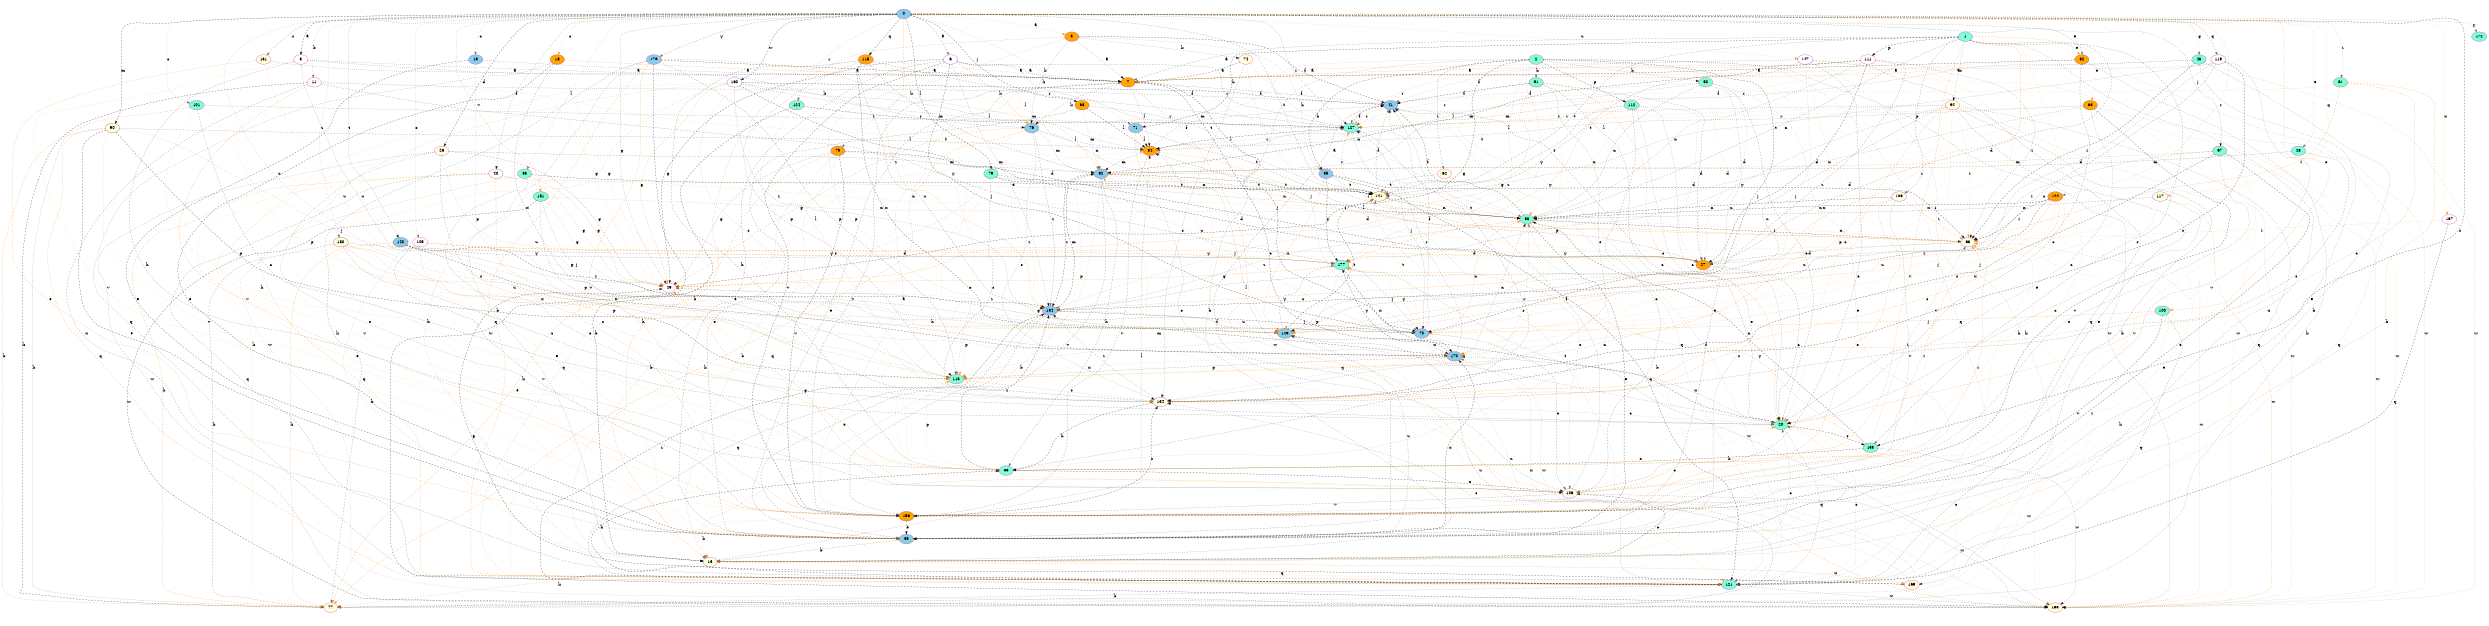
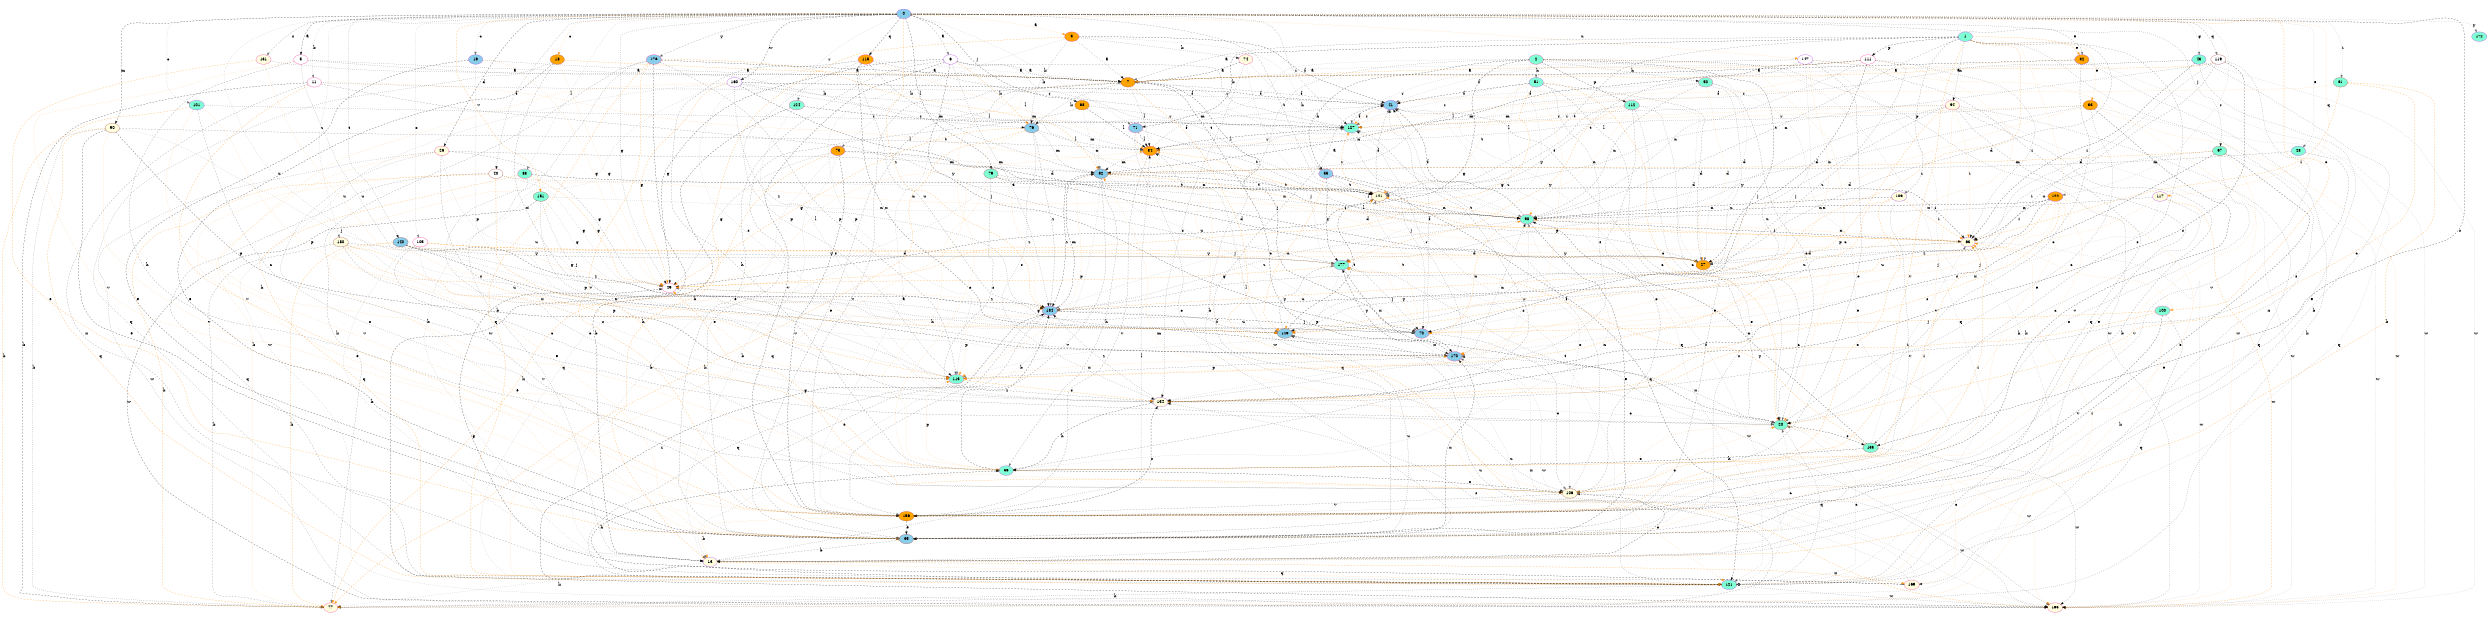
node "62": removed
node "167": removed
node "106": color purple -> brown
